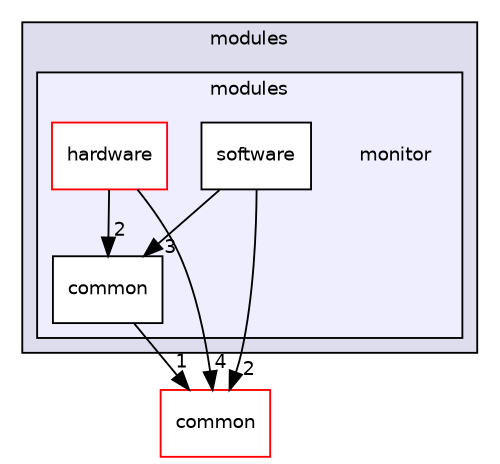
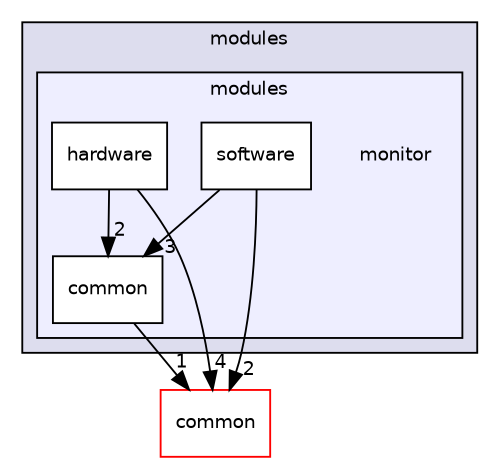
node "hardware": color red -> black
